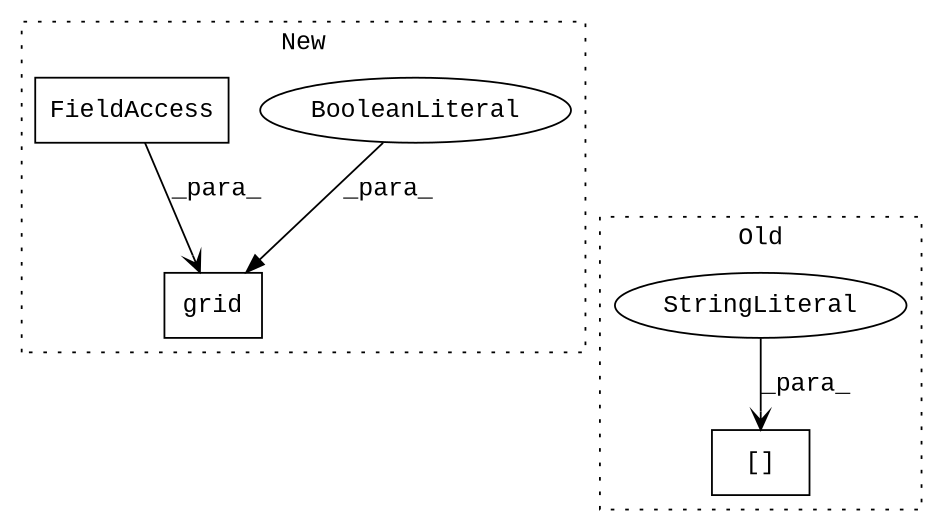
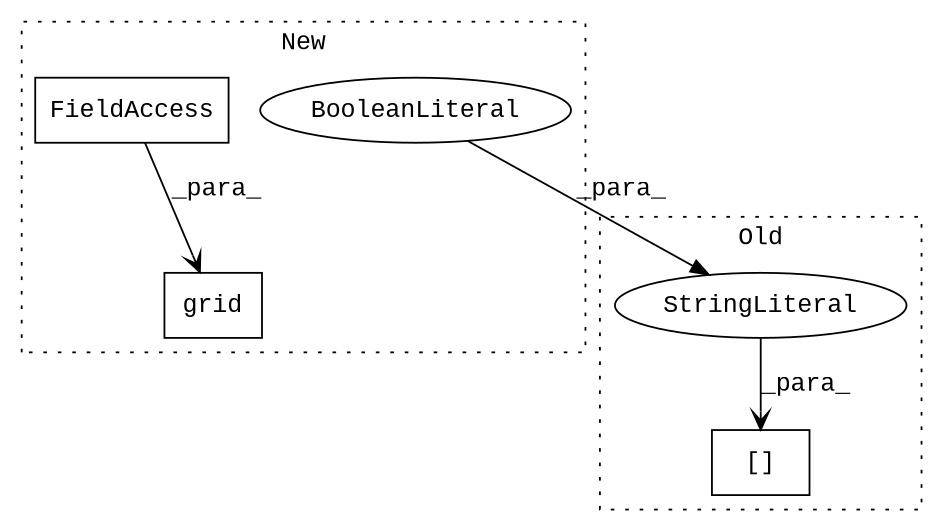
edge "BooleanLiteral" -> "grid": now "BooleanLiteral" -> "StringLiteral"
